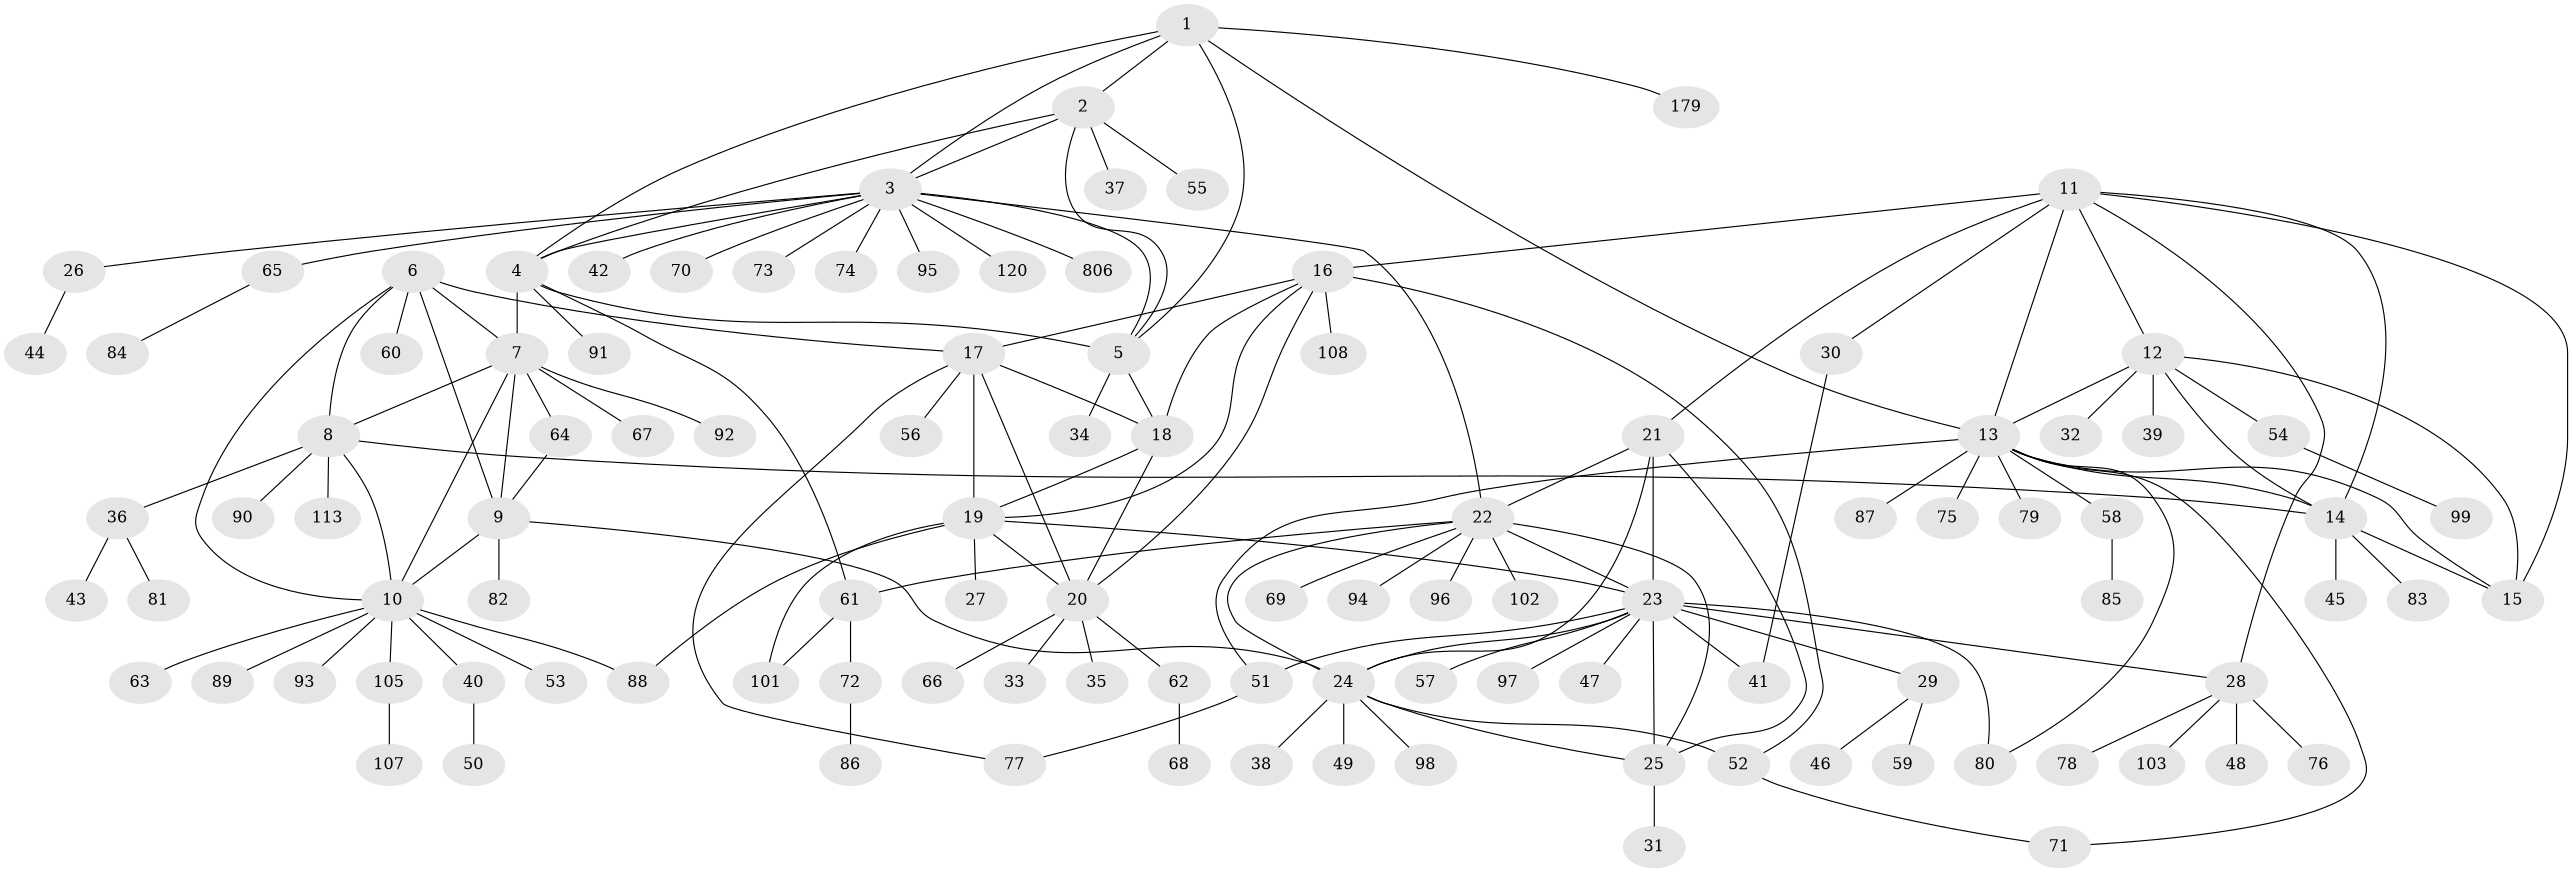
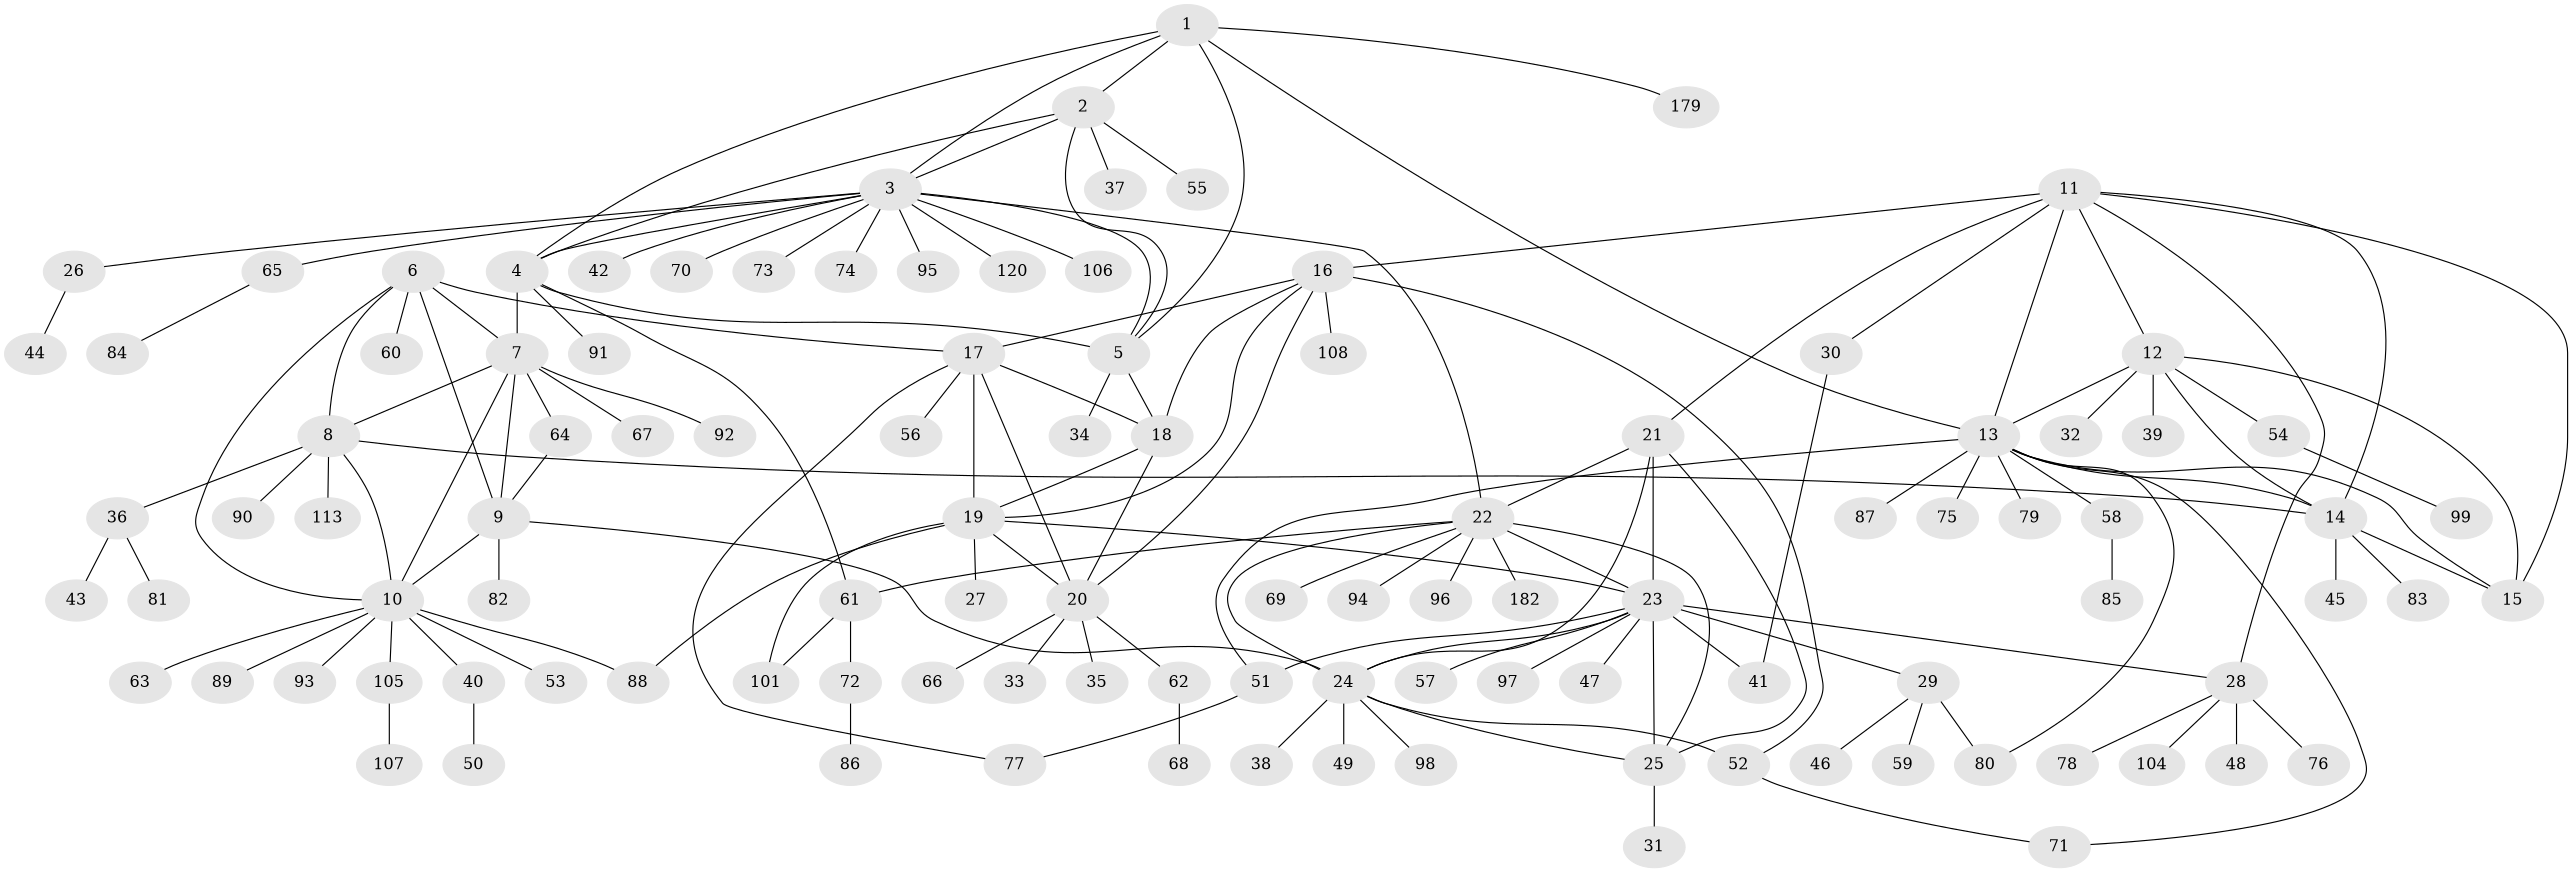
node "806": label "806" -> "106"
node "102": label "102" -> "182"
edge "23" -- "80": now "29" -- "80"
node "103": label "103" -> "104"
